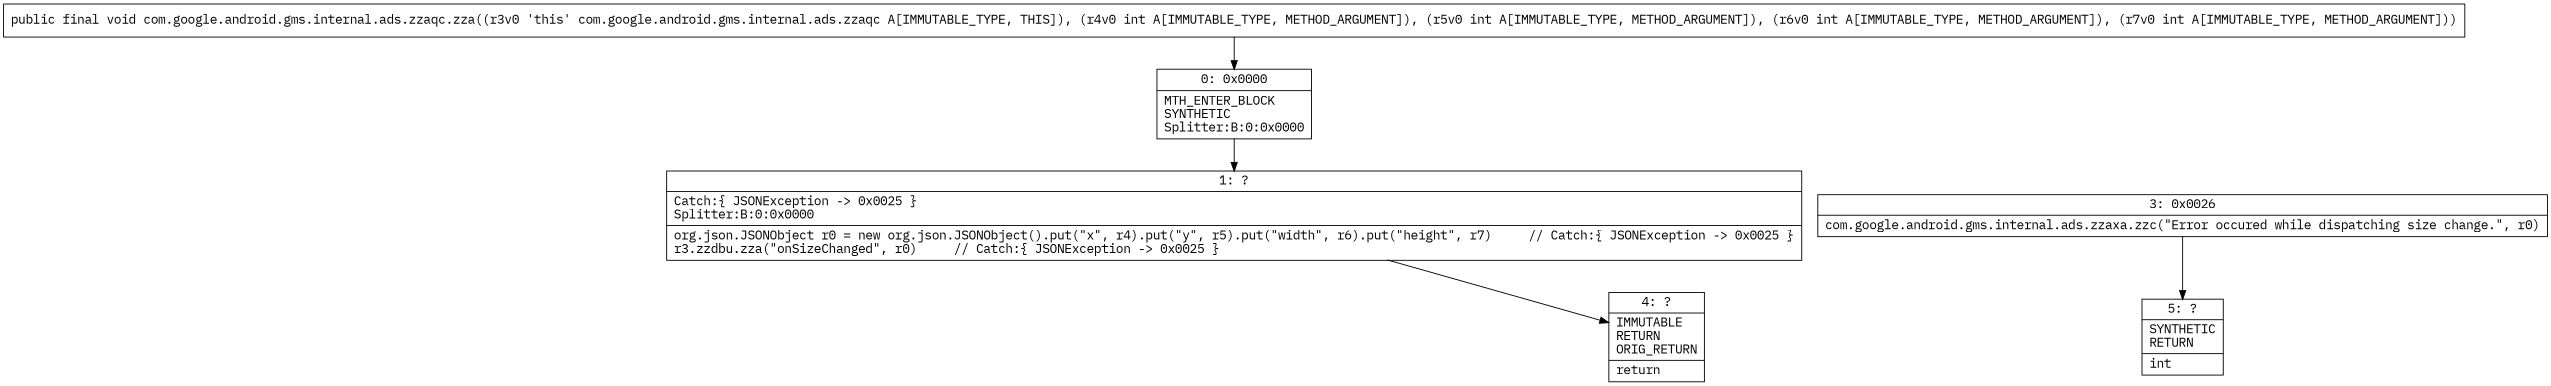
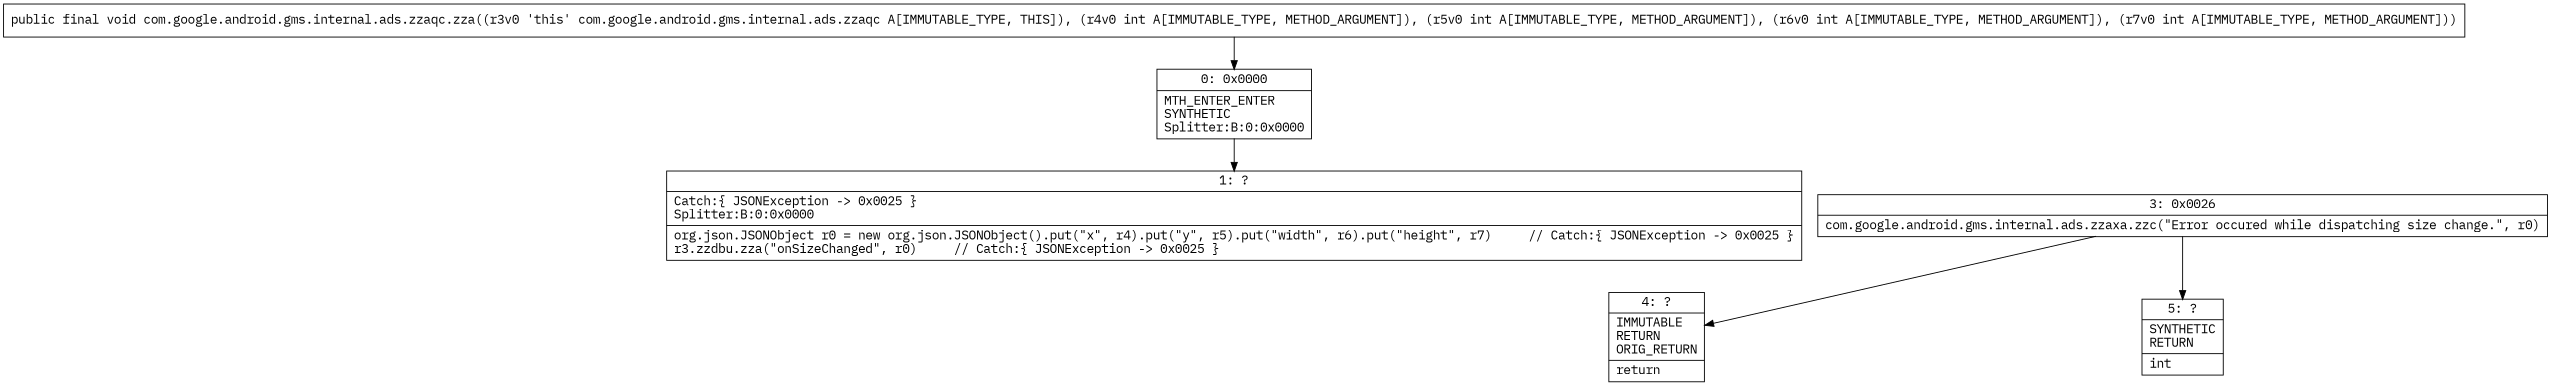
node "0: 0x0000": text "MTH_ENTER_BLOCK" -> "MTH_ENTER_ENTER"
edge "1: ?" -> "4: ?": now "3: 0x0026" -> "4: ?"
